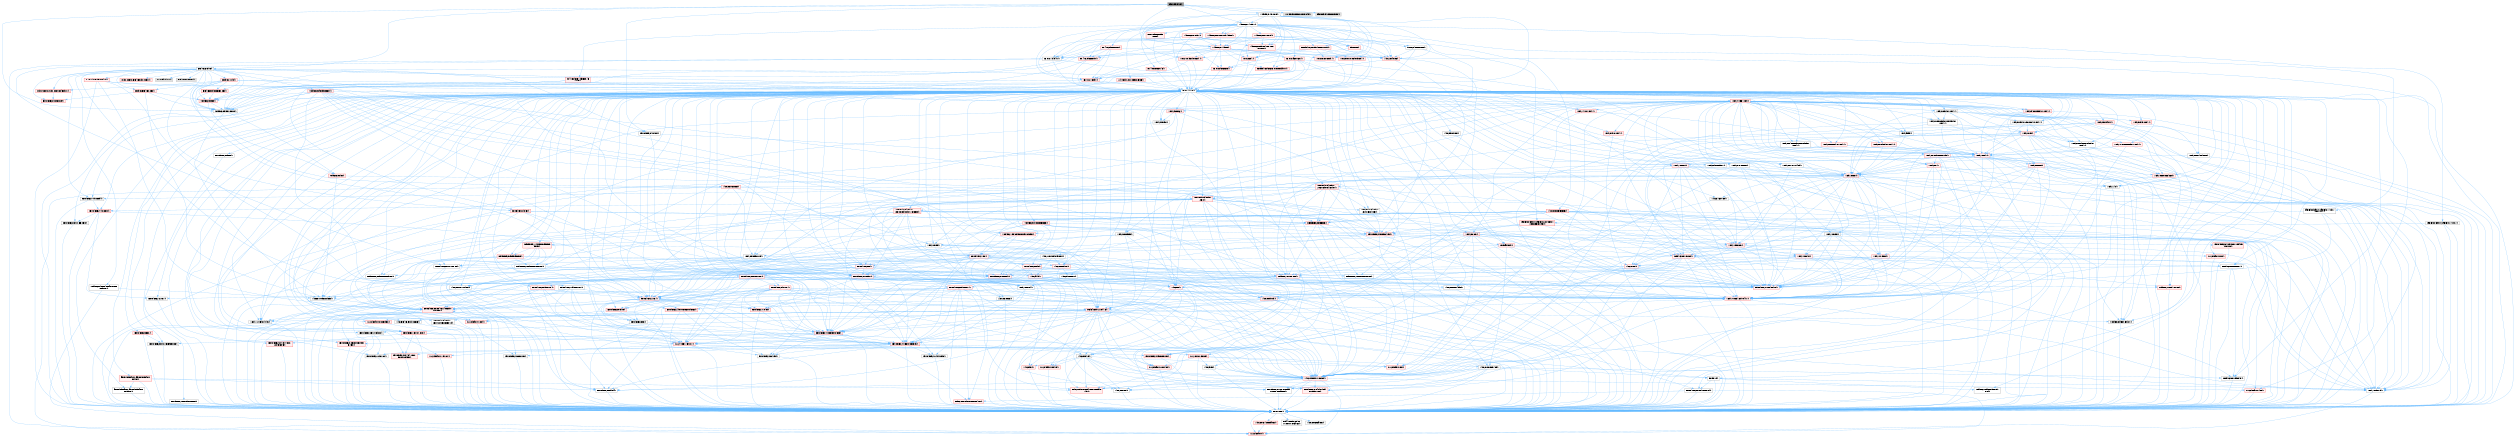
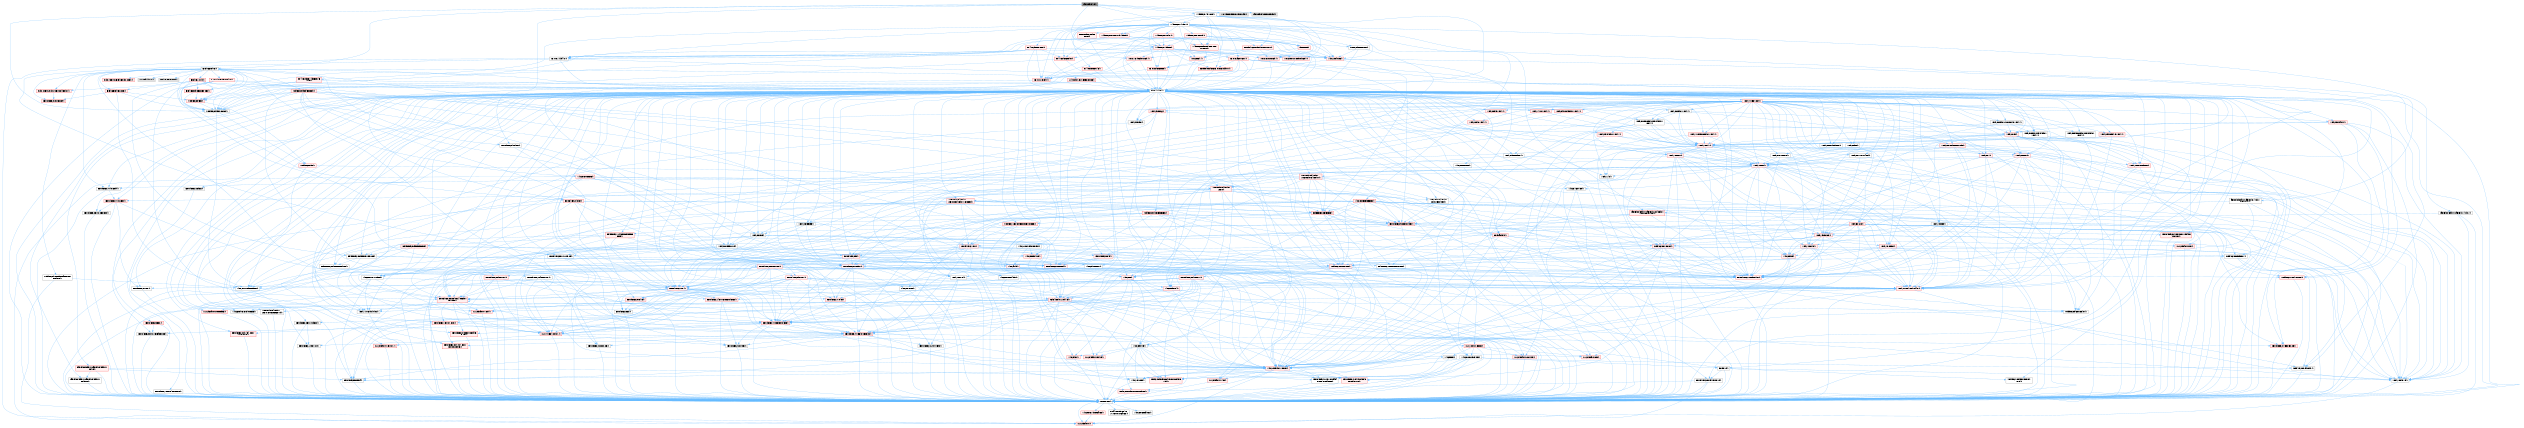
edge "Math/Quat.h" -> "Math/RotationTranslation Matrix.h": now "Math/Quat.h" -> "Math/Rotator.h"
